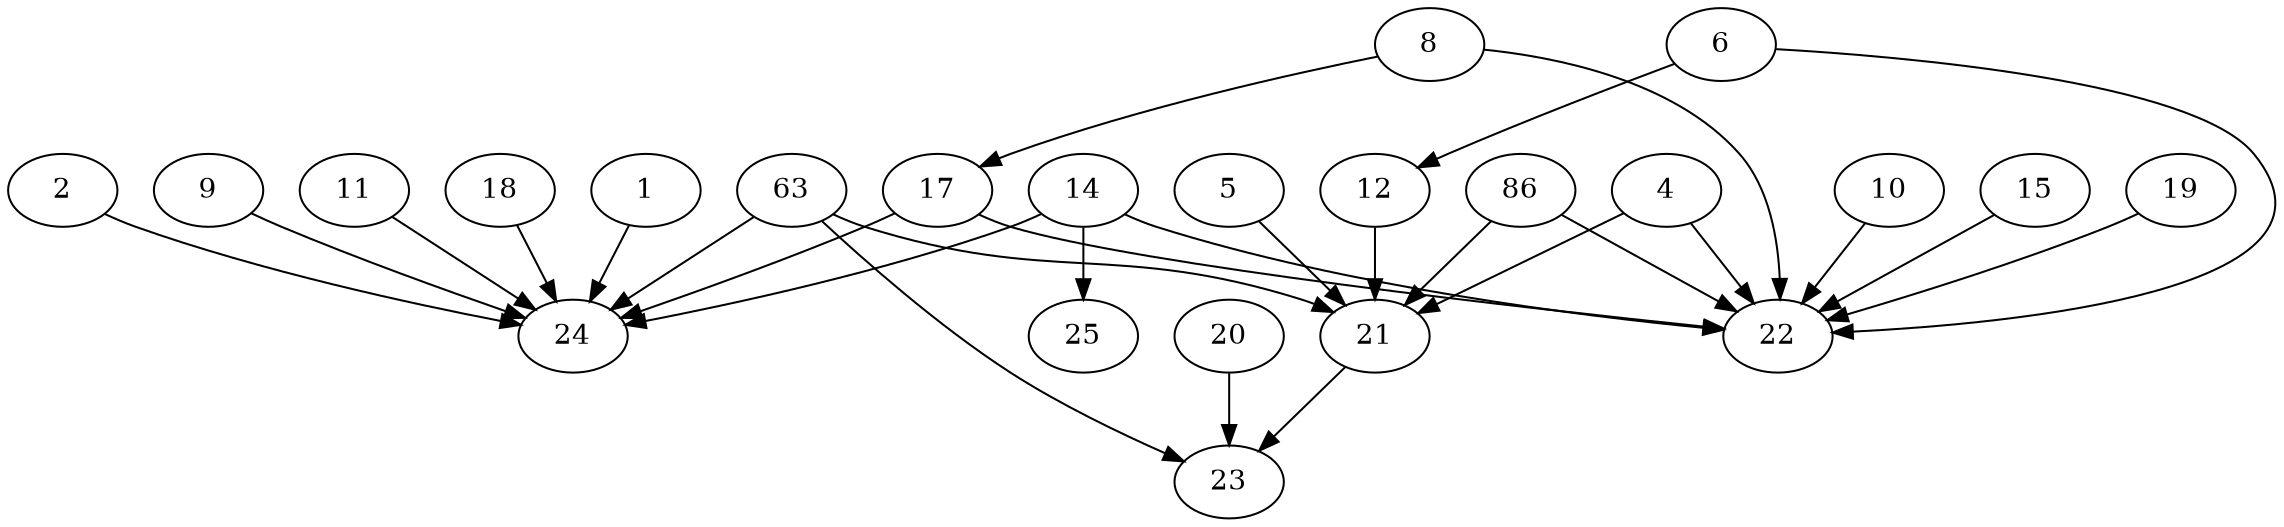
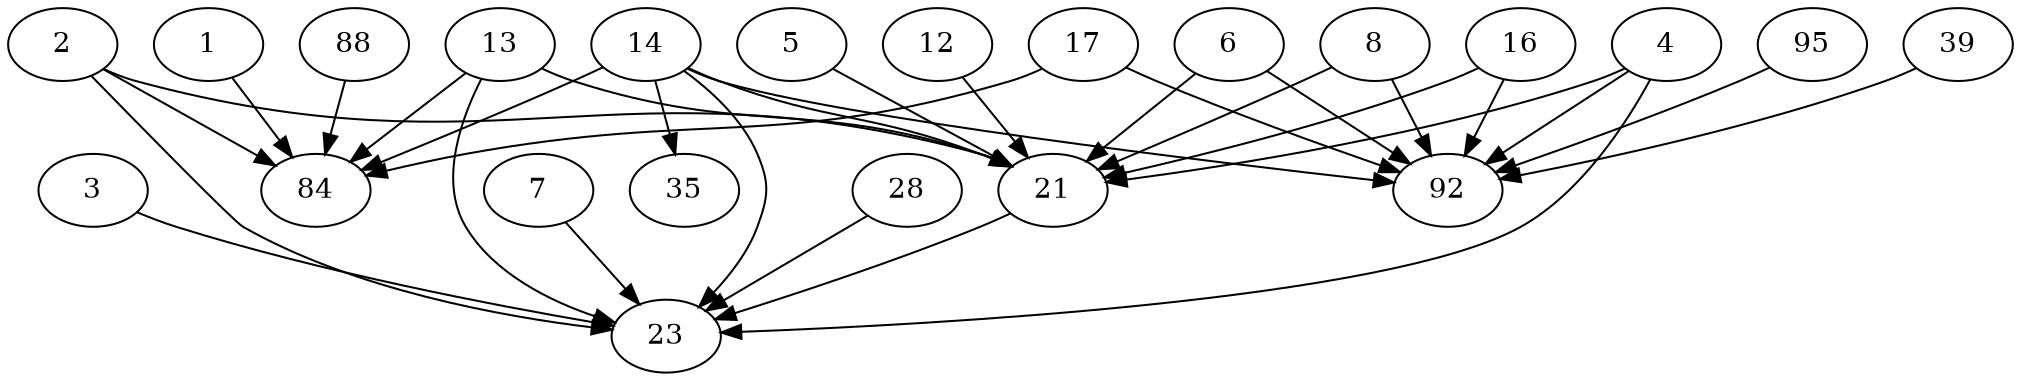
edge "8" -> "17": now "8" -> "21"
edge "6" -> "12": now "6" -> "21"
edge "14" -> "21": added
edge "2" -> "21": added
edge "14" -> "23": added
node "3": added
node "9": removed
node "11": removed
node "18": label "18" -> "88"
node "7": added
node "63": label "63" -> "13"
node "86": label "86" -> "16"
node "10": removed
node "15": label "15" -> "95"
node "19": label "19" -> "39"
edge "2" -> "23": added
edge "4" -> "23": added
node "24": label "24" -> "84"
node "25": label "25" -> "35"
node "20": label "20" -> "28"
node "22": label "22" -> "92"
